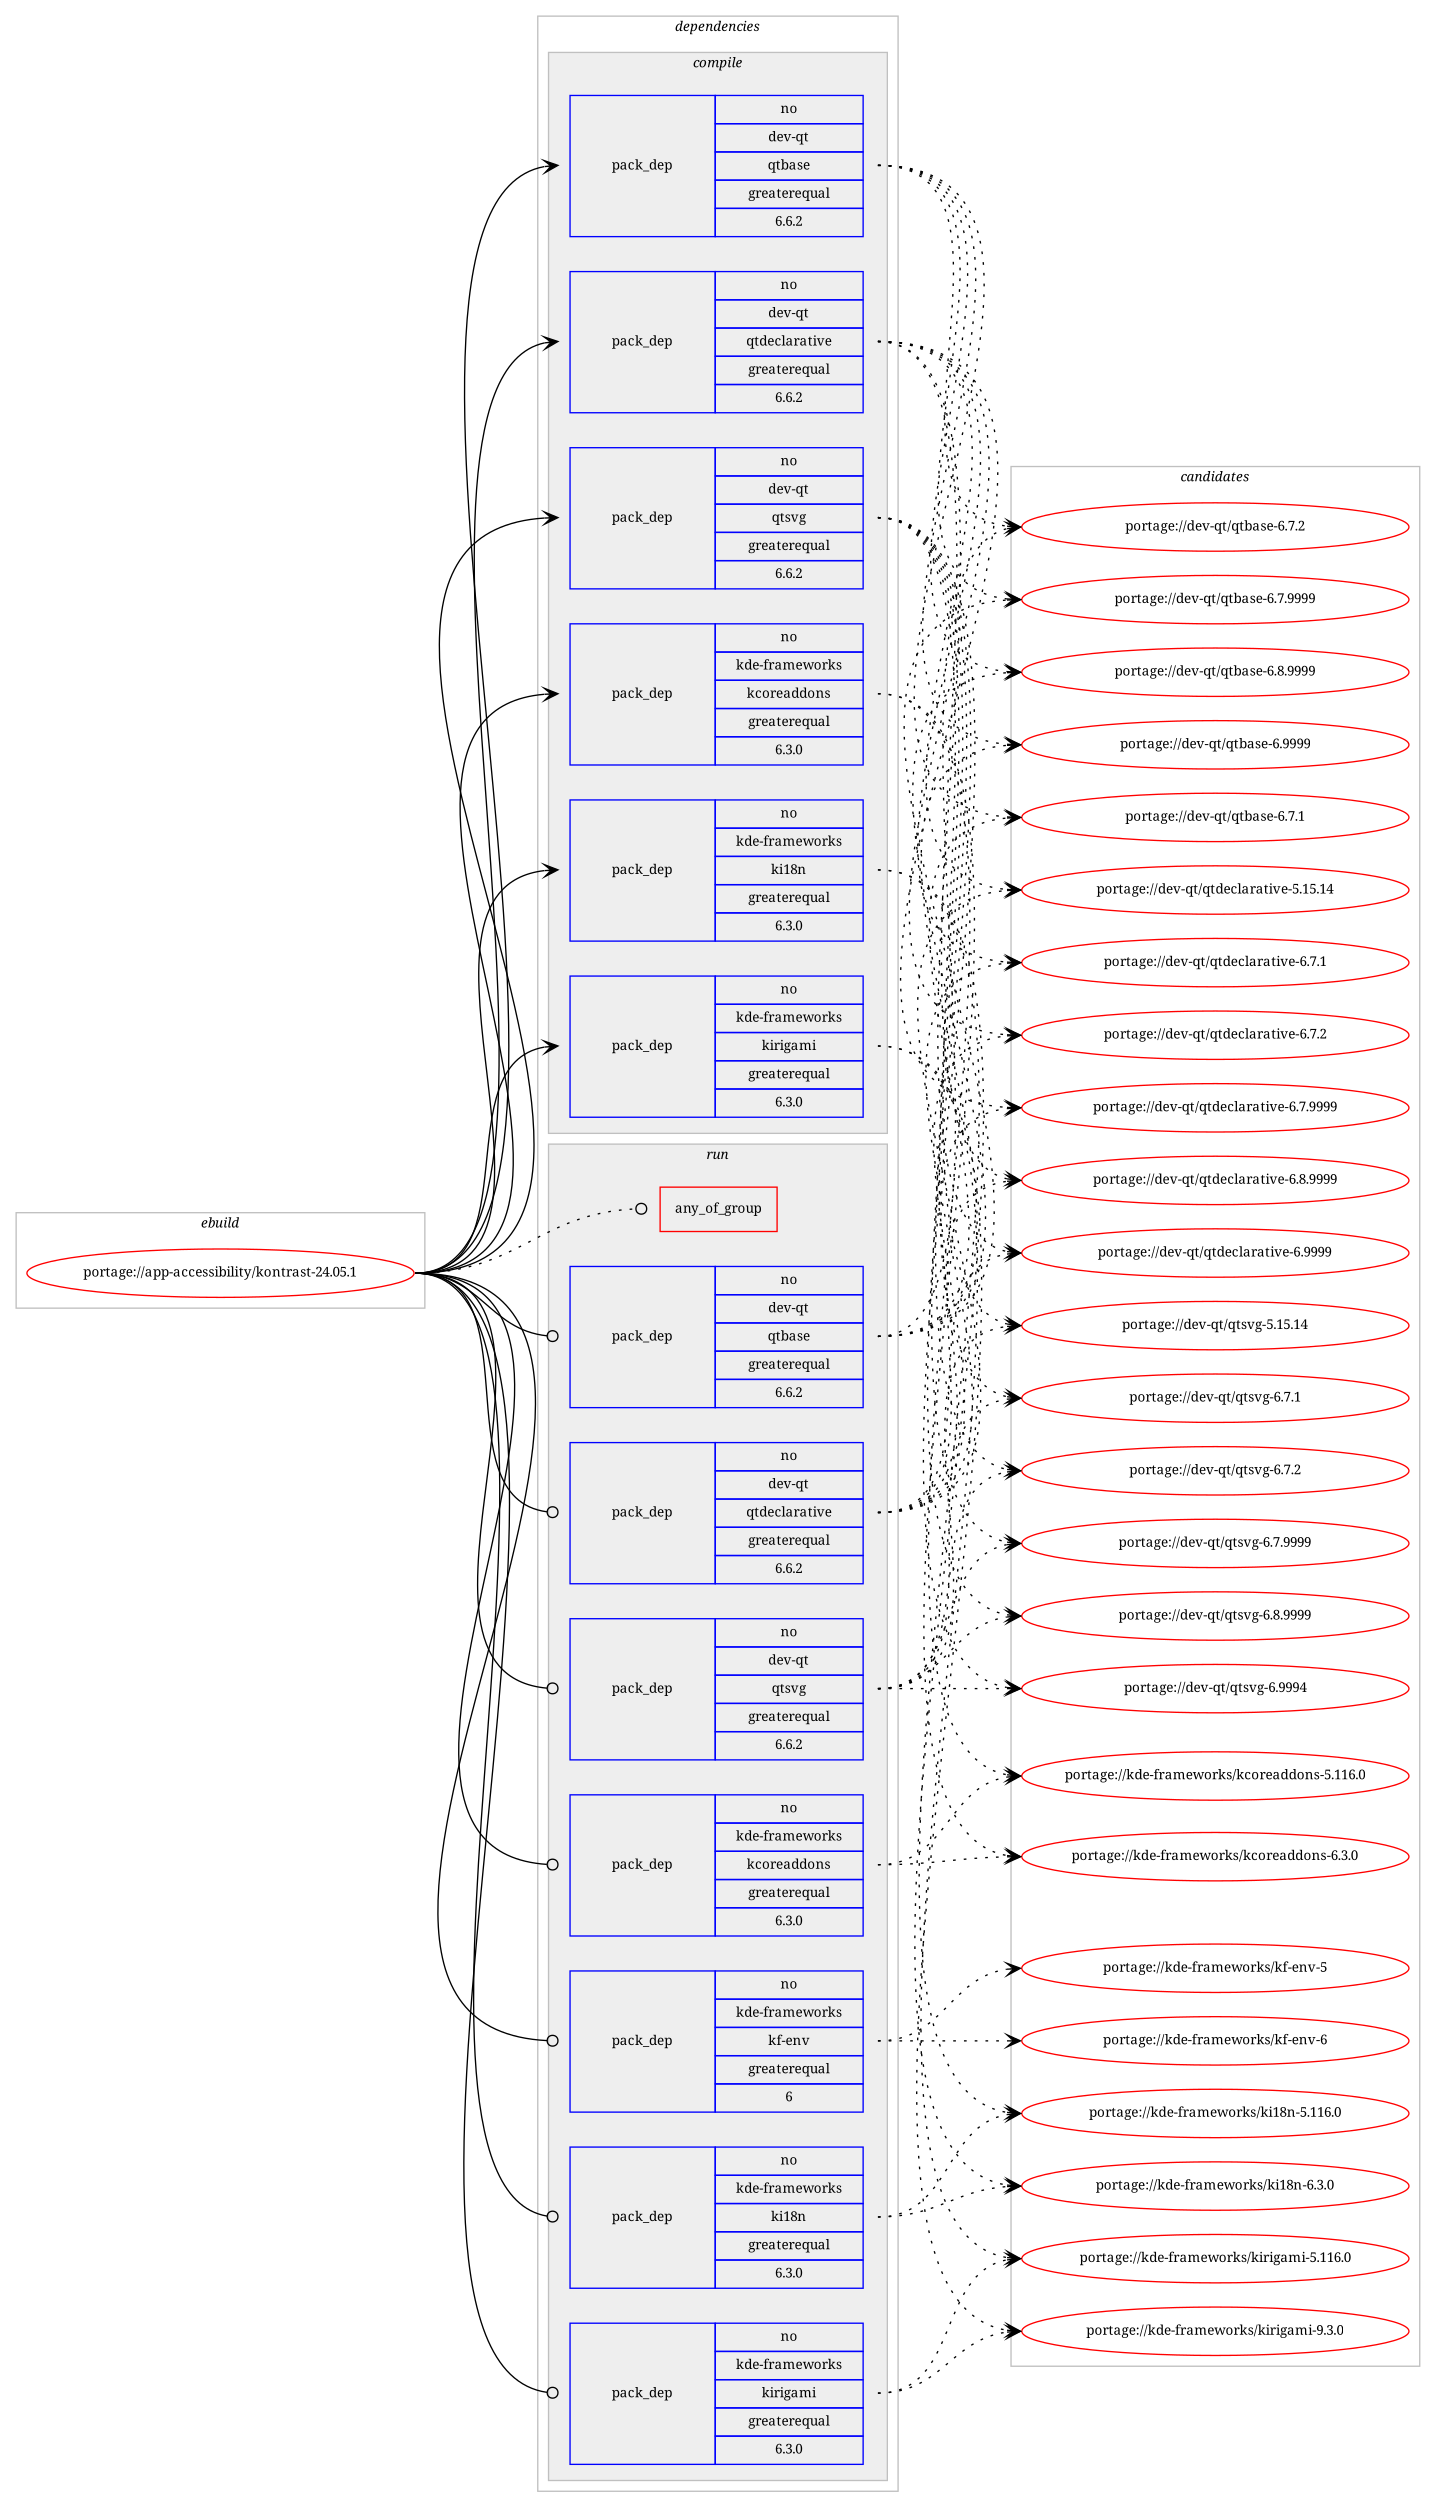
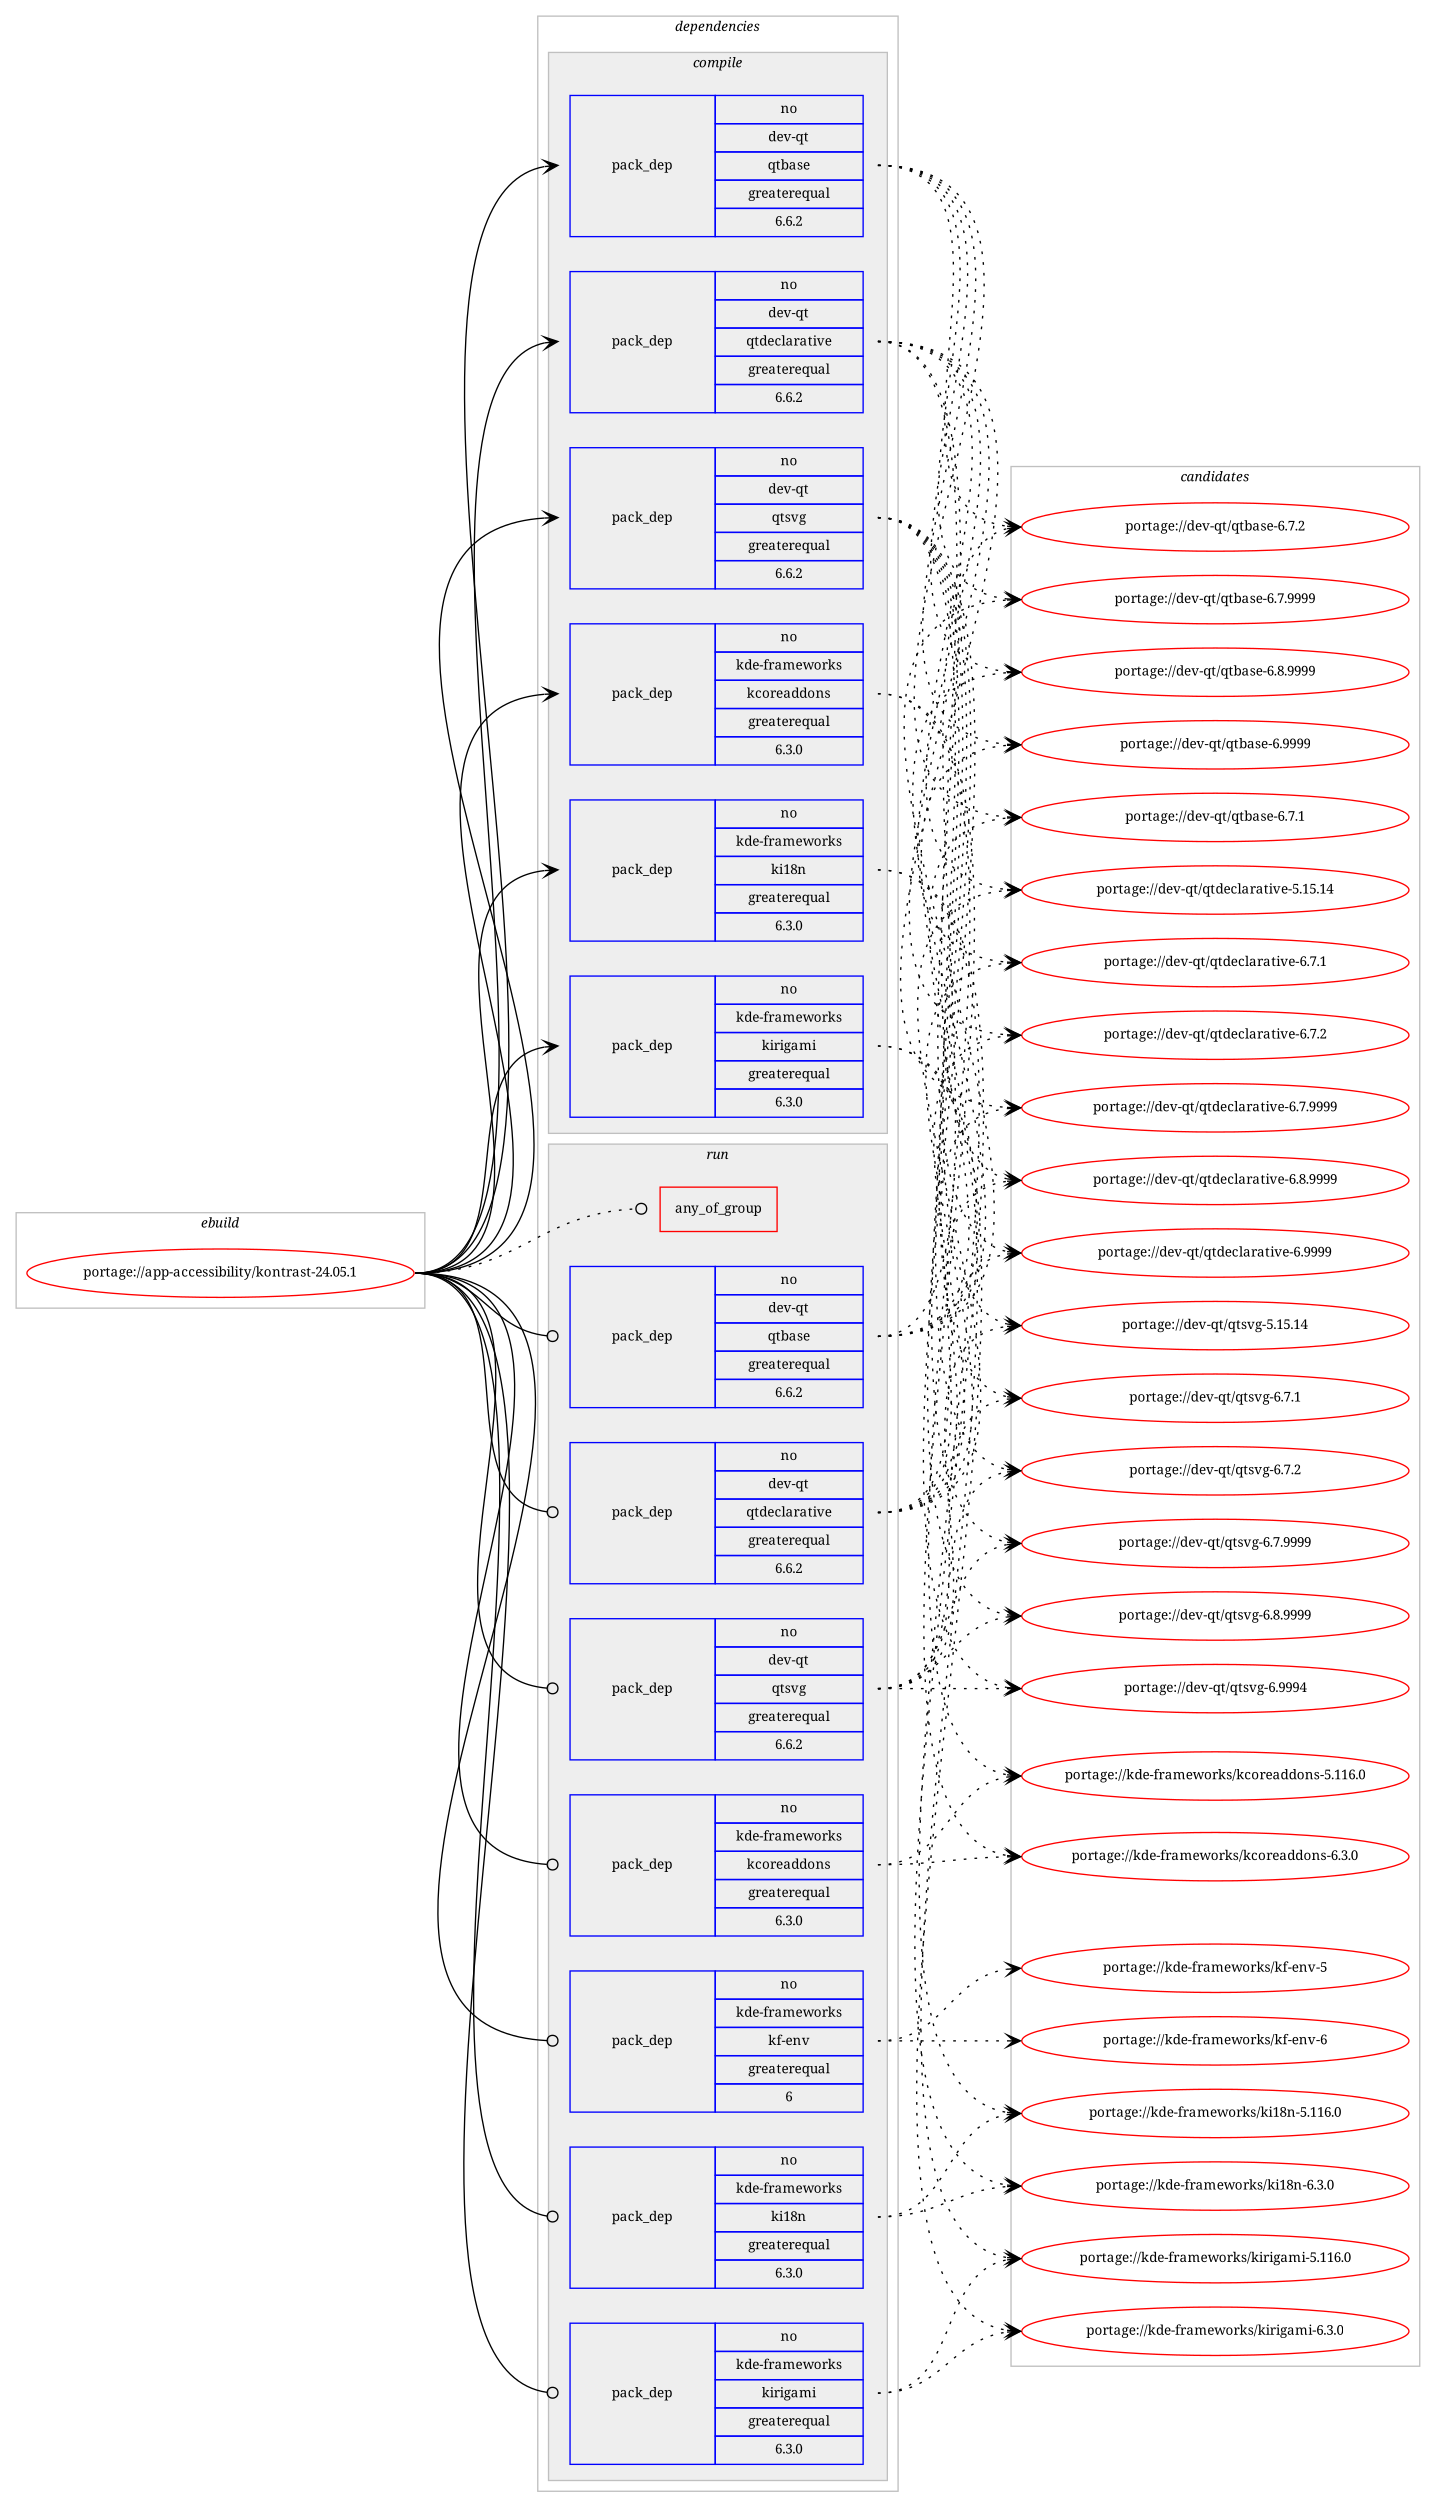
node "portage://kde-frameworks/kirigami-9.3.0": label "portage://kde-frameworks/kirigami-9.3.0" -> "portage://kde-frameworks/kirigami-6.3.0"
